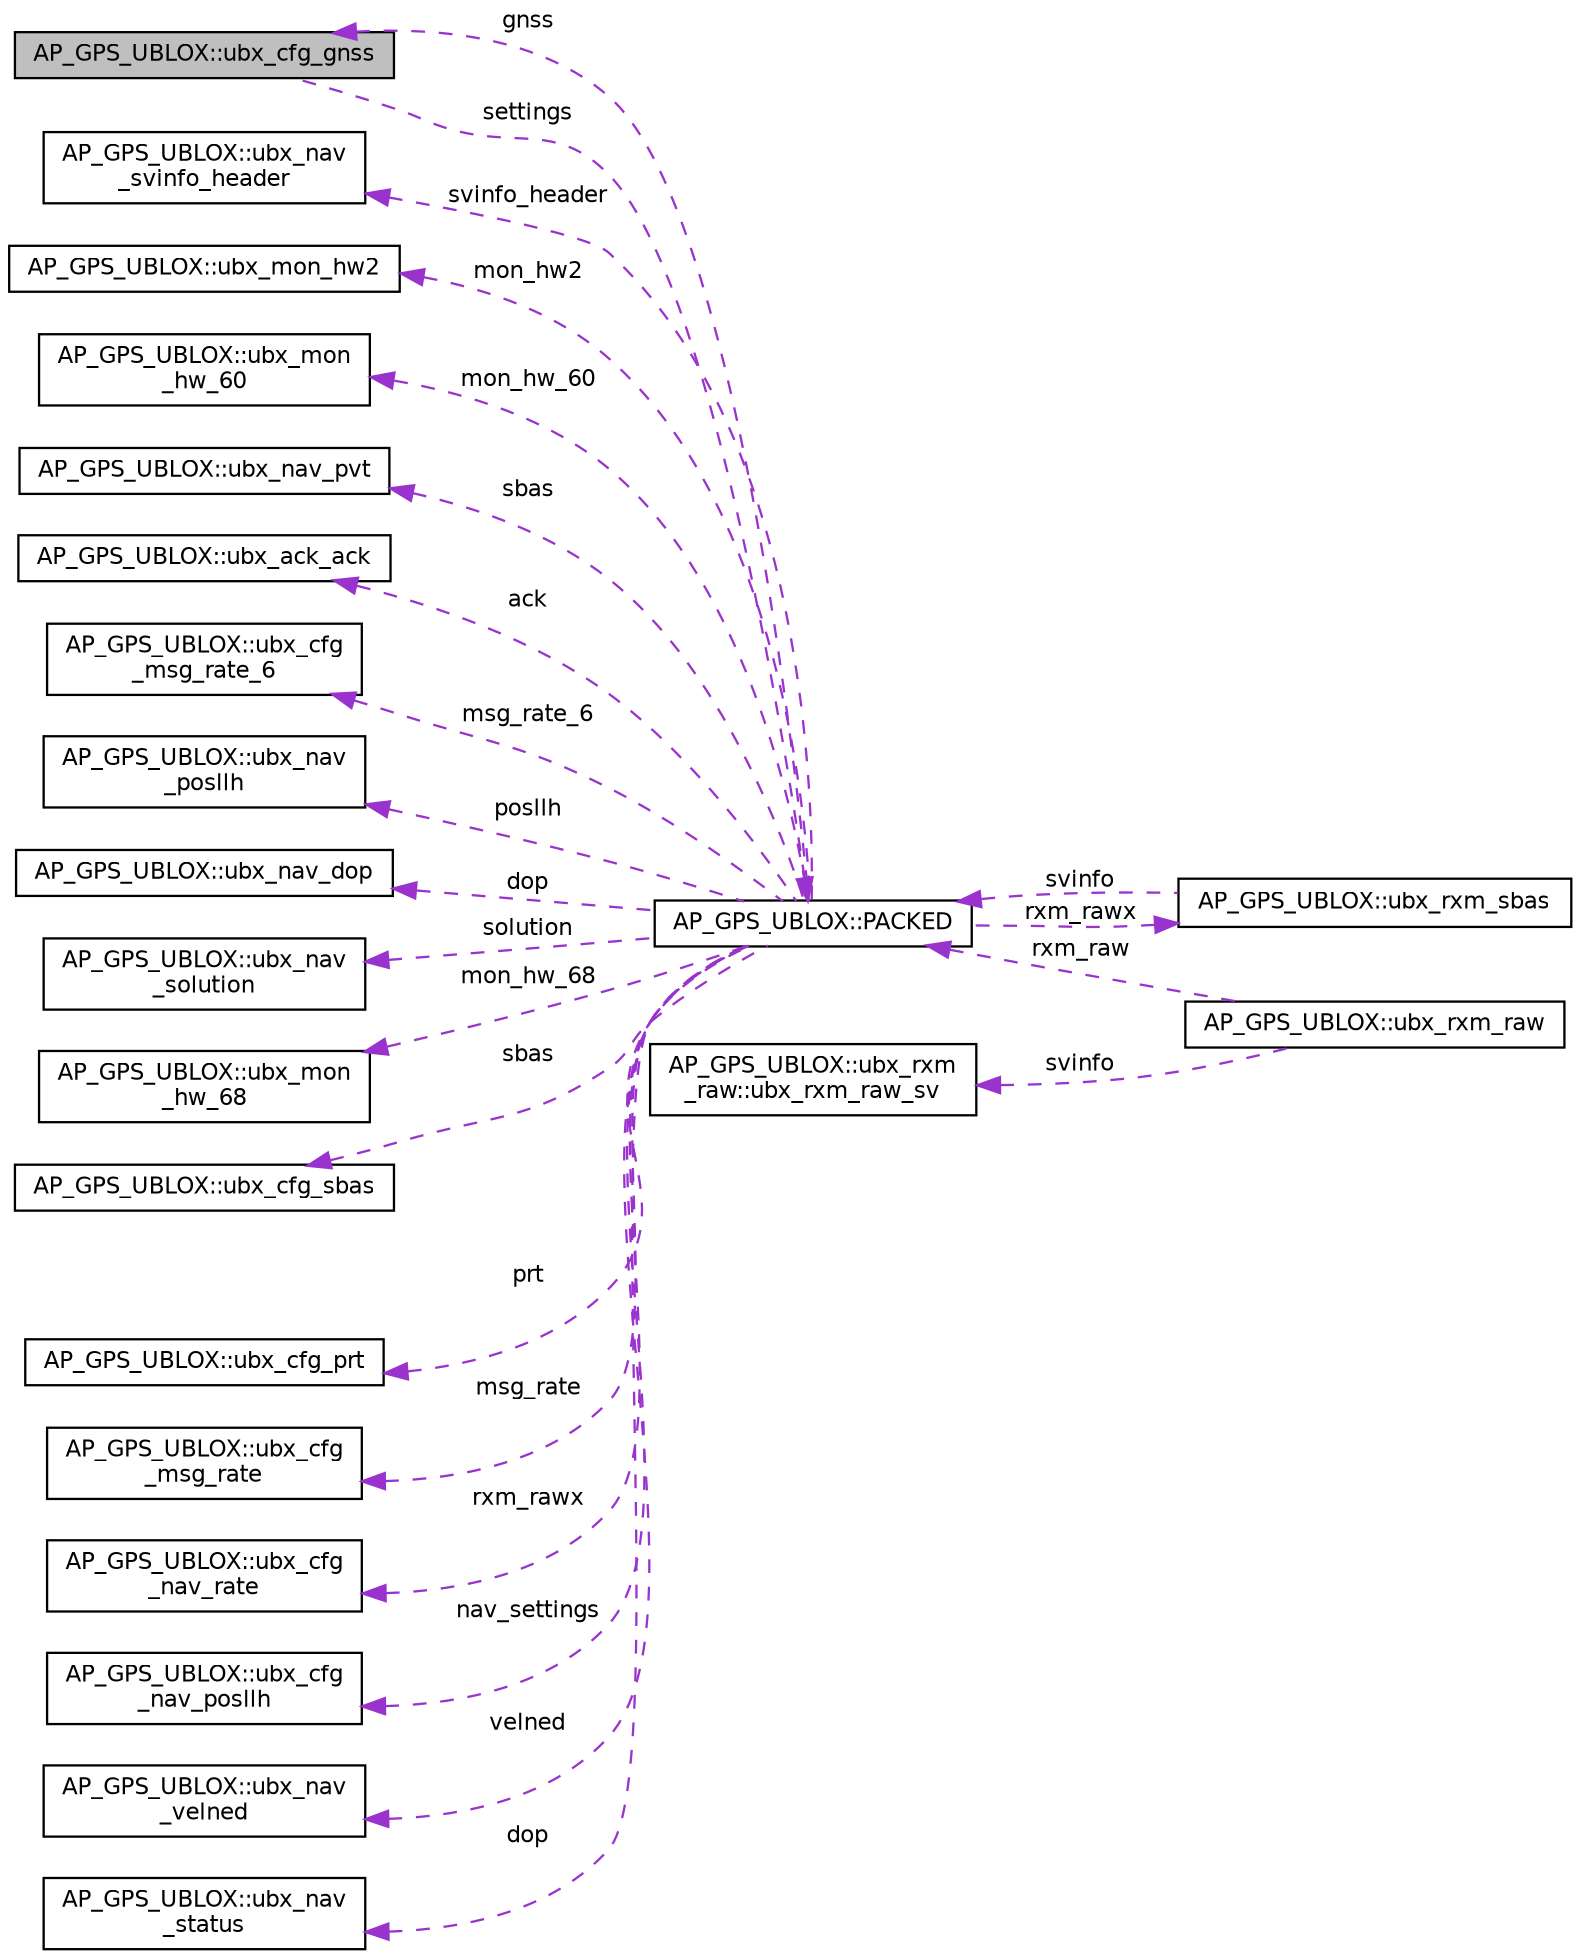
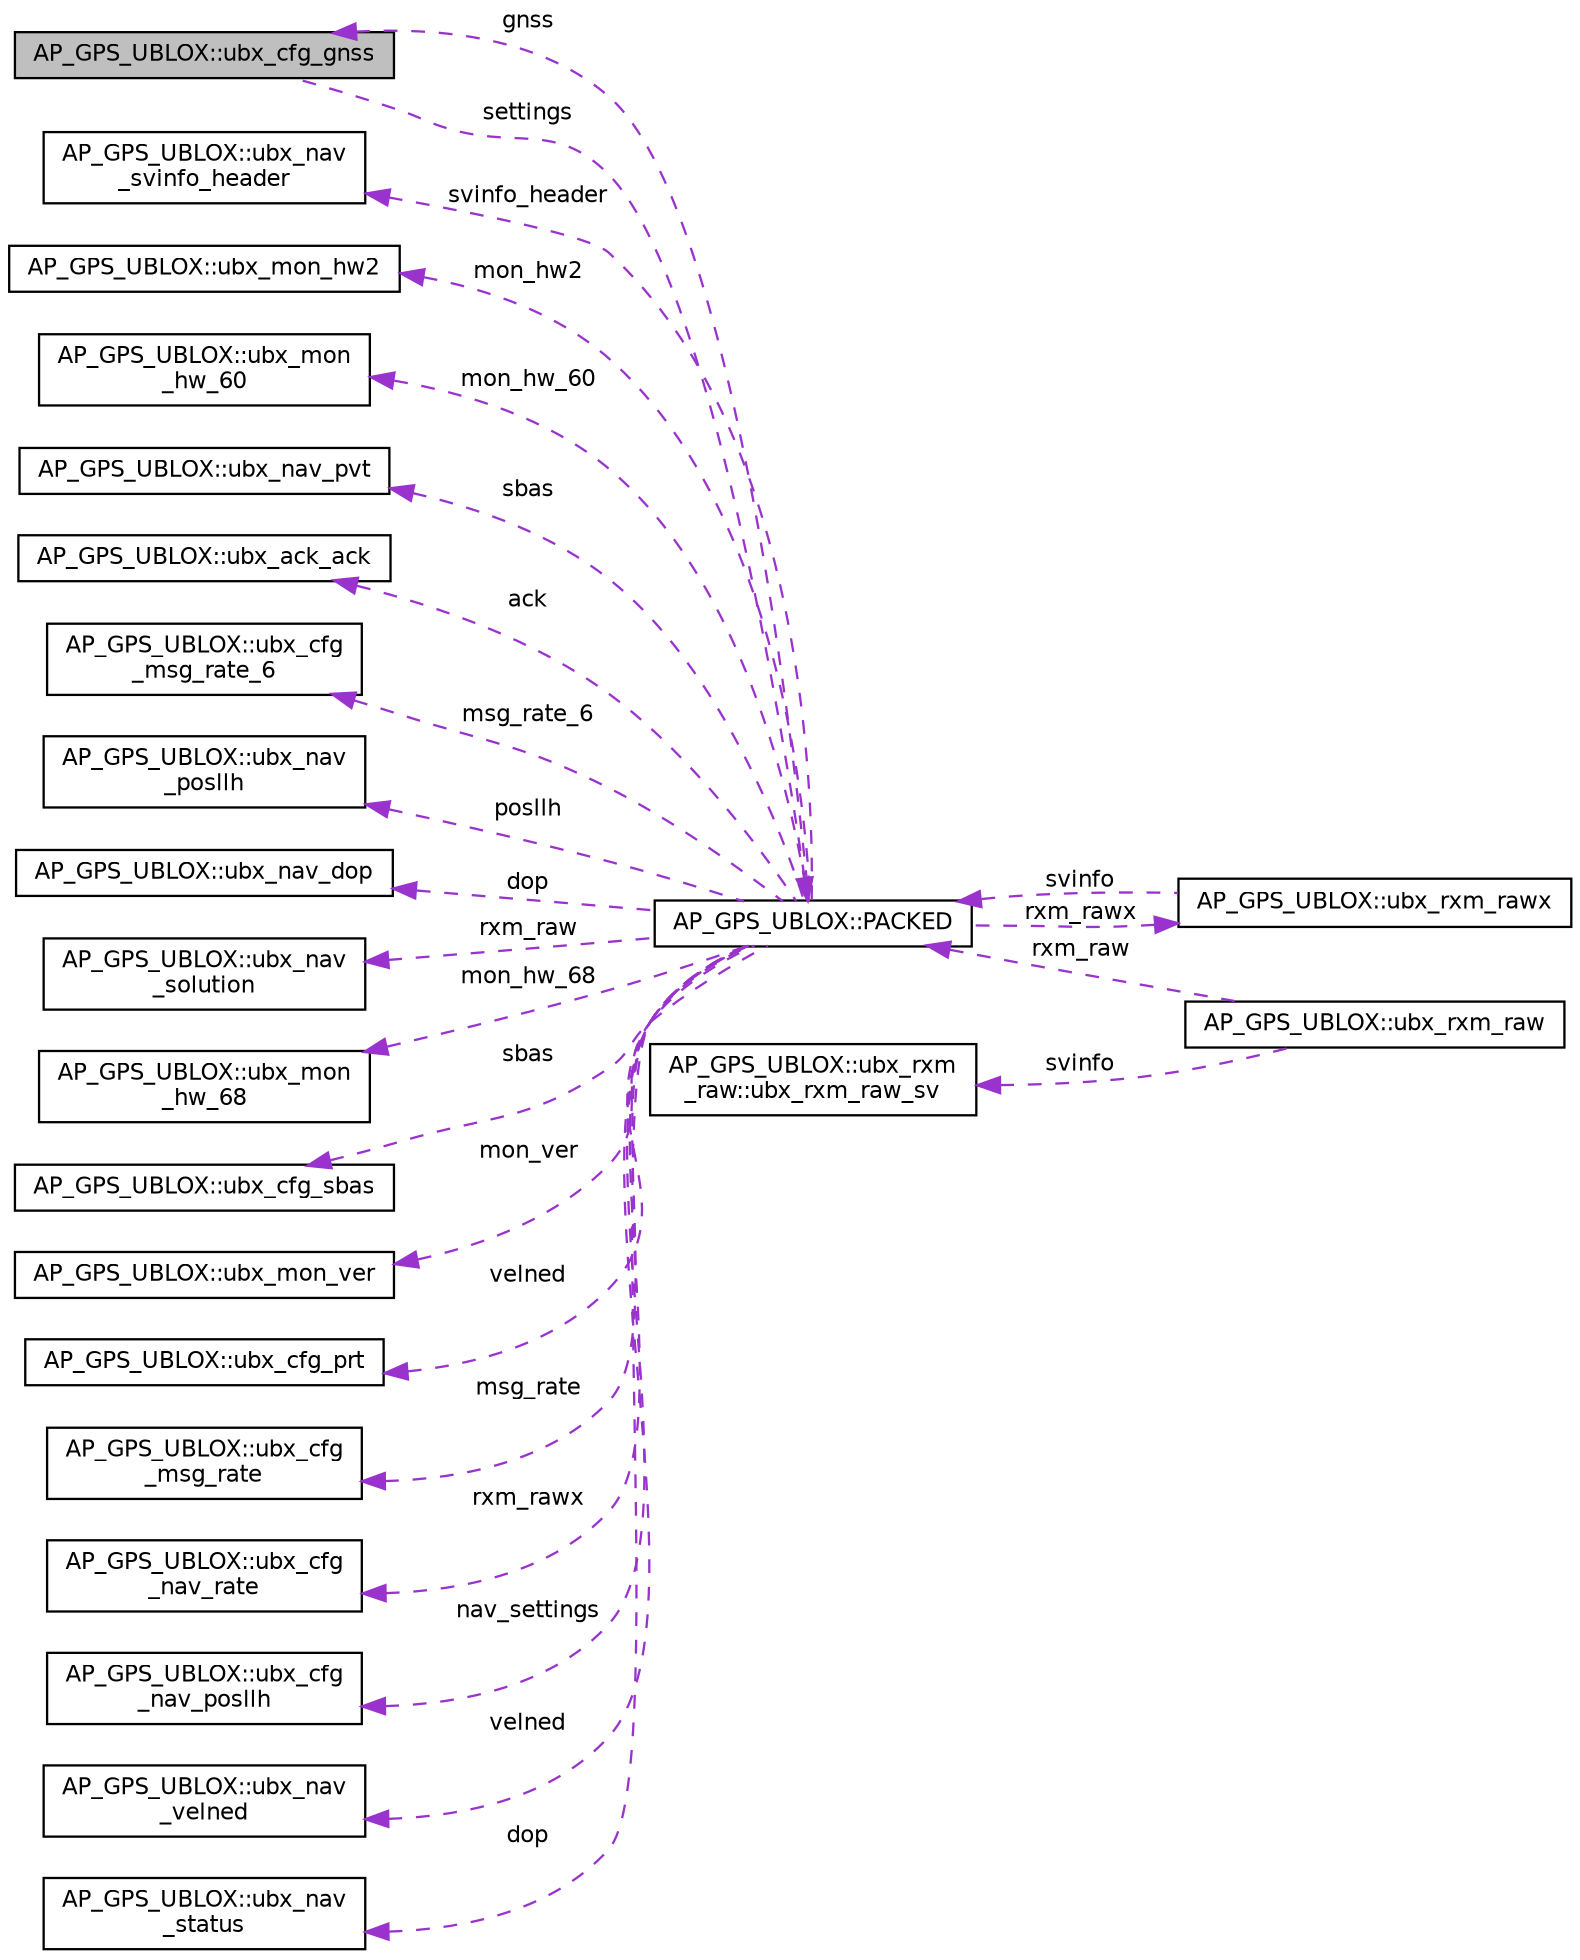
node "AP_GPS_UBLOX::ubx_rxm_sbas": label "AP_GPS_UBLOX::ubx_rxm_sbas" -> "AP_GPS_UBLOX::ubx_rxm_rawx"
edge "AP_GPS_UBLOX::PACKED" -> "AP_GPS_UBLOX::ubx_nav _solution": label " solution" -> " rxm_raw"
node "AP_GPS_UBLOX::ubx_mon_ver": added
edge "AP_GPS_UBLOX::PACKED" -> "AP_GPS_UBLOX::ubx_cfg_prt": label " prt" -> " velned"
